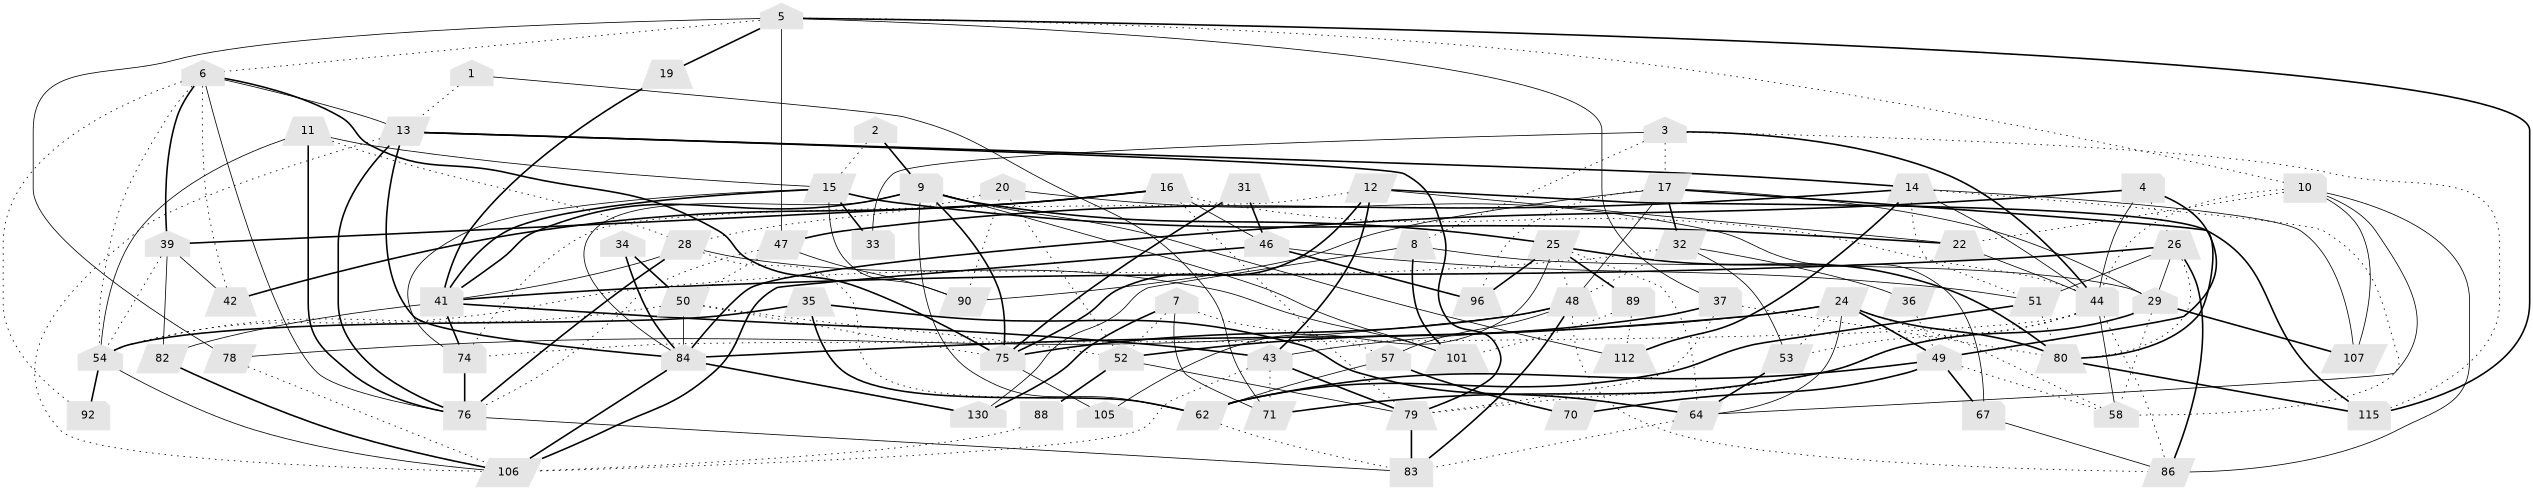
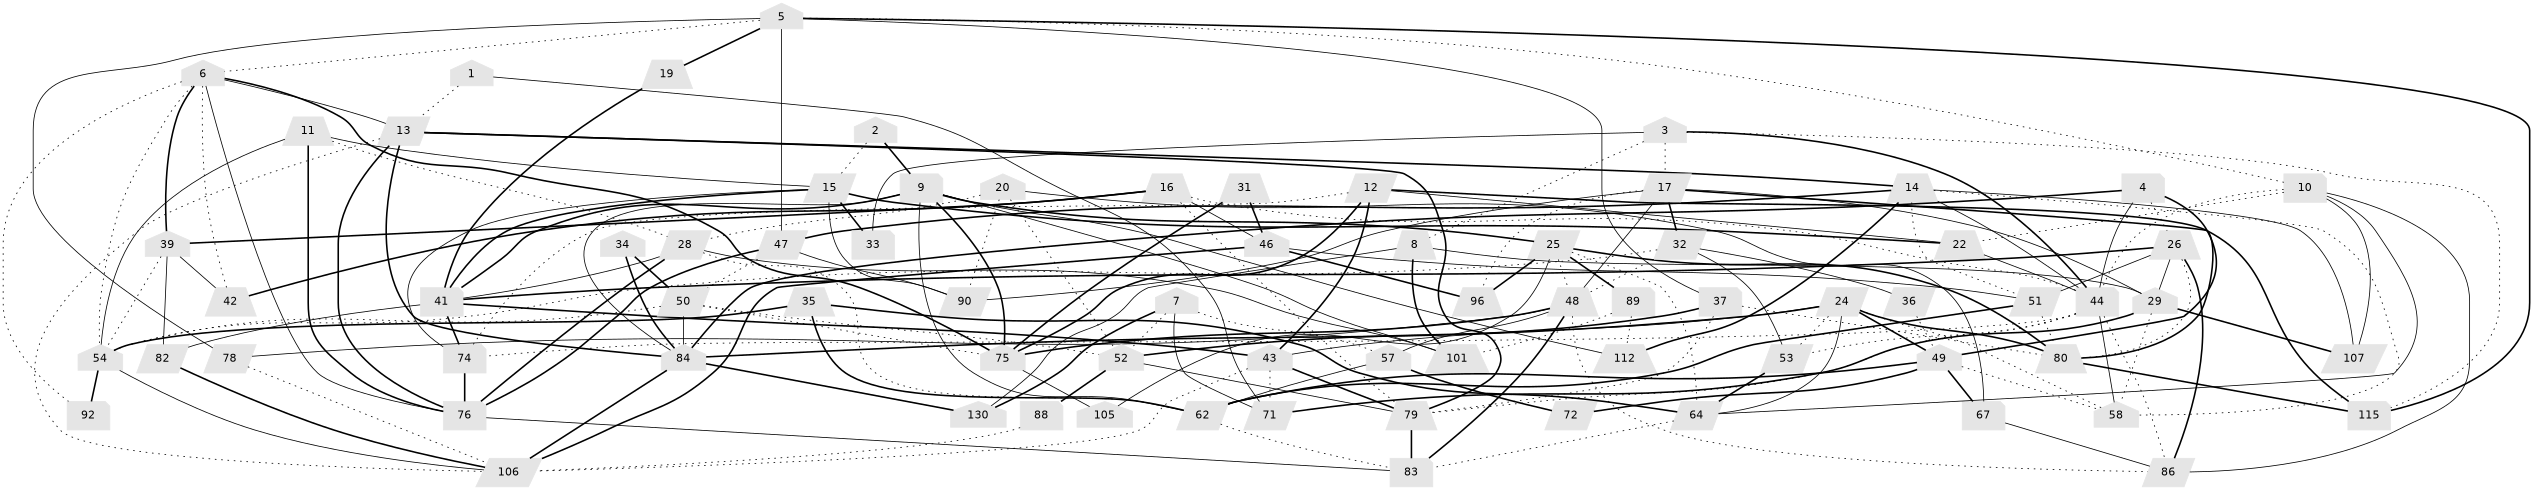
edge "47" -- "76": style dotted -> bold
node "70": label "70" -> "72"
